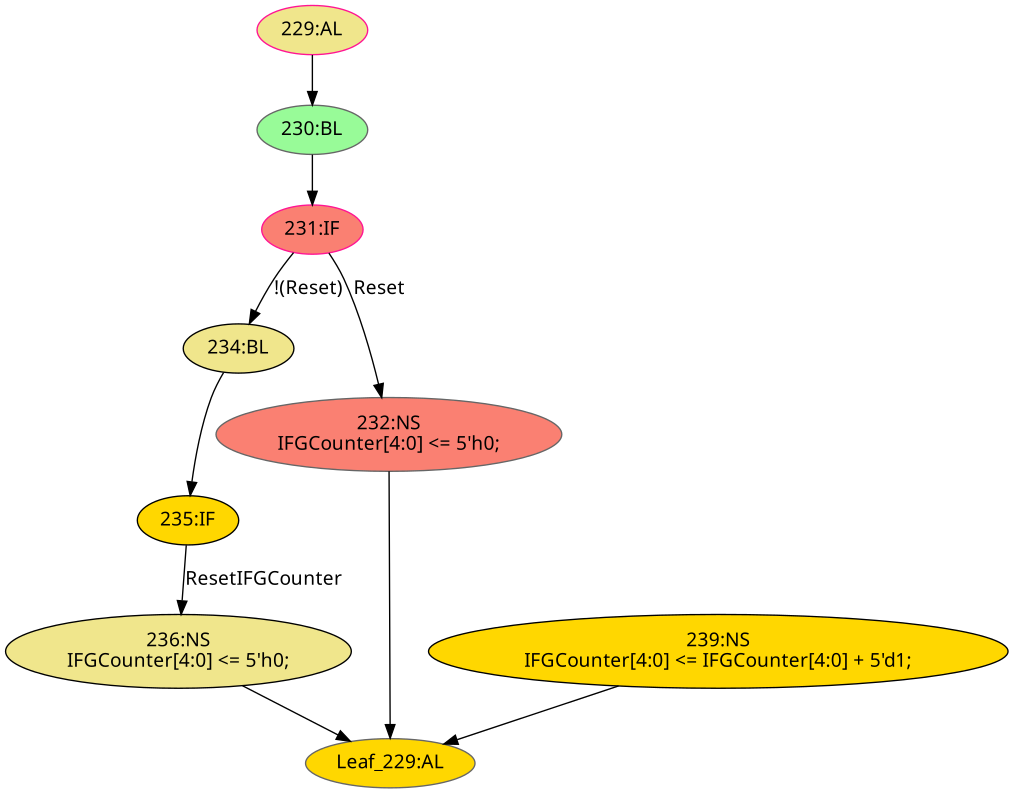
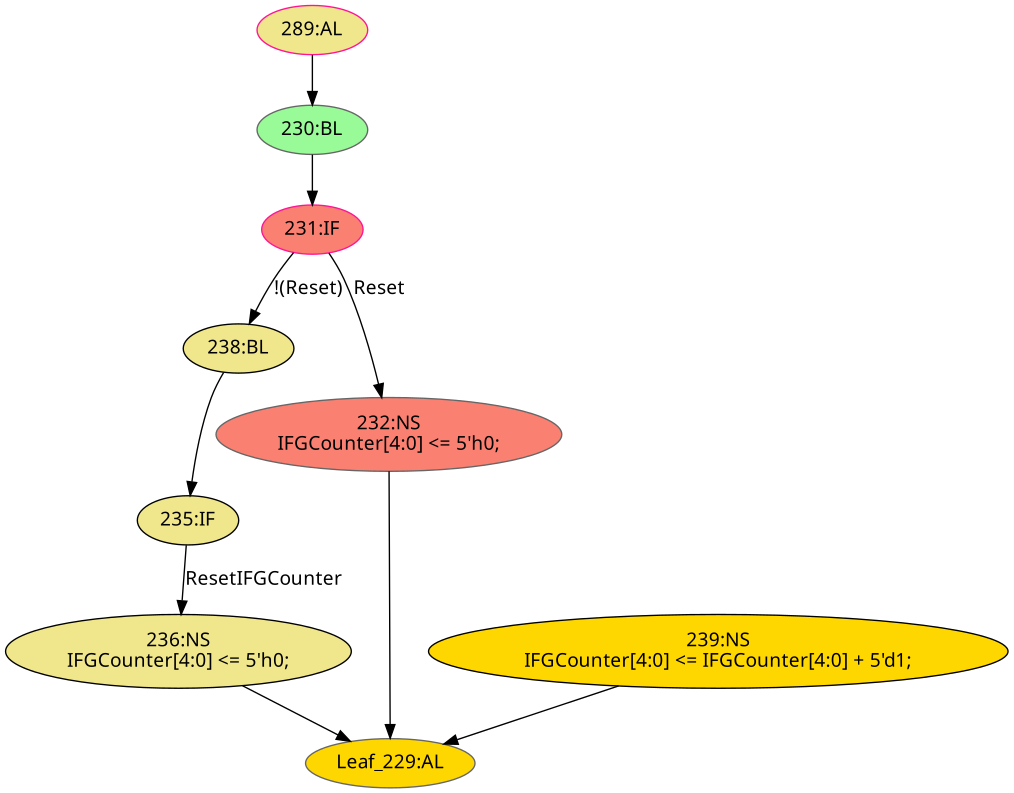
node "229:AL": label "229:AL" -> "289:AL"
node "234:BL": label "234:BL" -> "238:BL"
node "235:IF": fillcolor gold -> khaki
